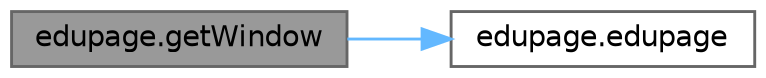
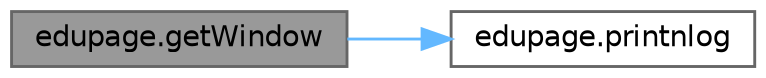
node "edupage.edupage": label "edupage.edupage" -> "edupage.printnlog"
